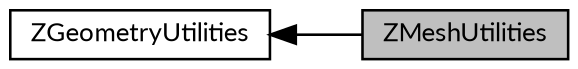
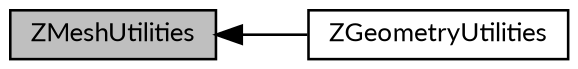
edge "ZMeshUtilities" -> "ZGeometryUtilities": reversed
